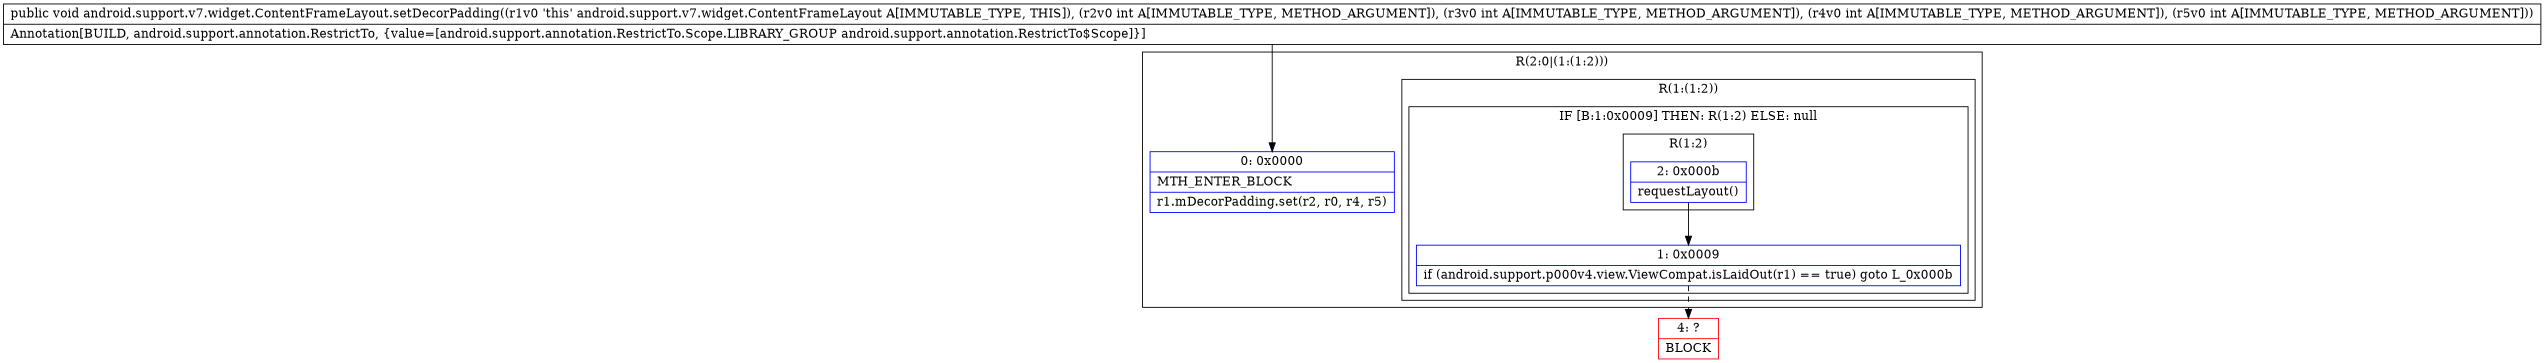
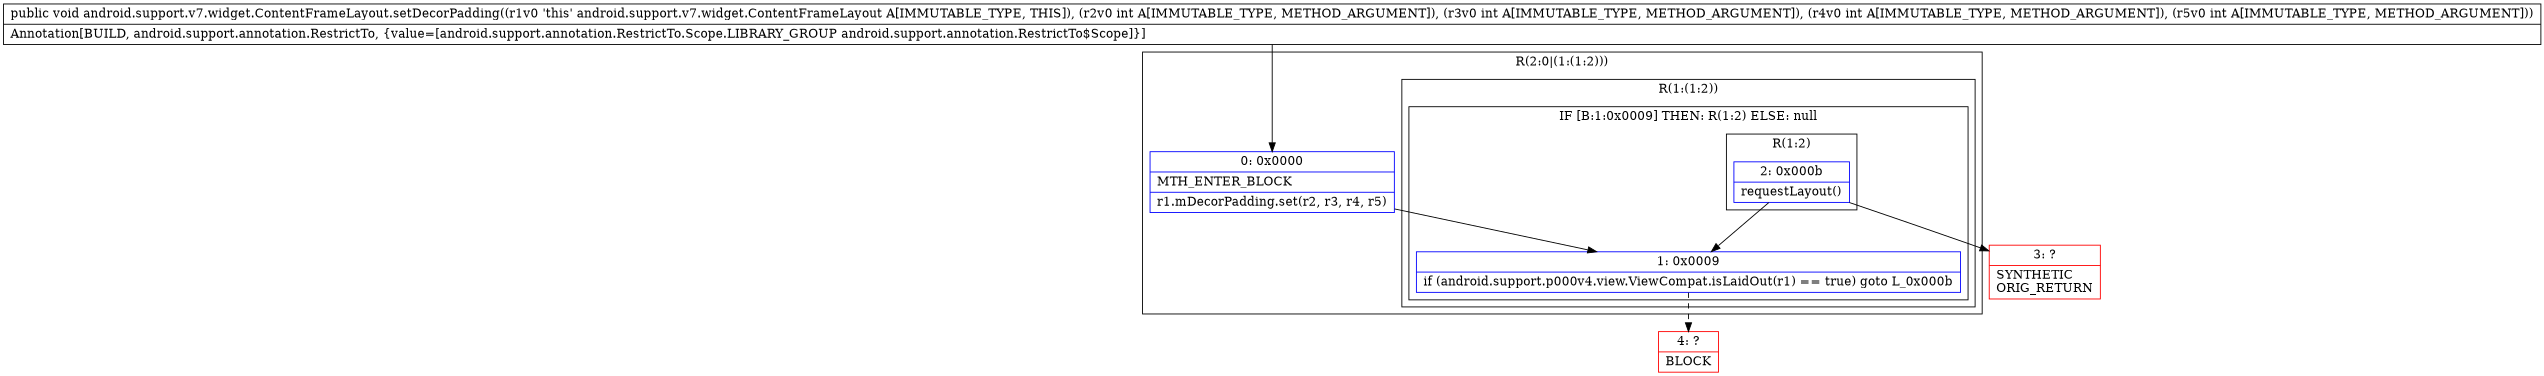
node "0: 0x0000": text "r1.mDecorPadding.set(r2, r0, r4, r5)" -> "r1.mDecorPadding.set(r2, r3, r4, r5)"
edge "0: 0x0000" -> "1: 0x0009": added
node "3: ?": added
